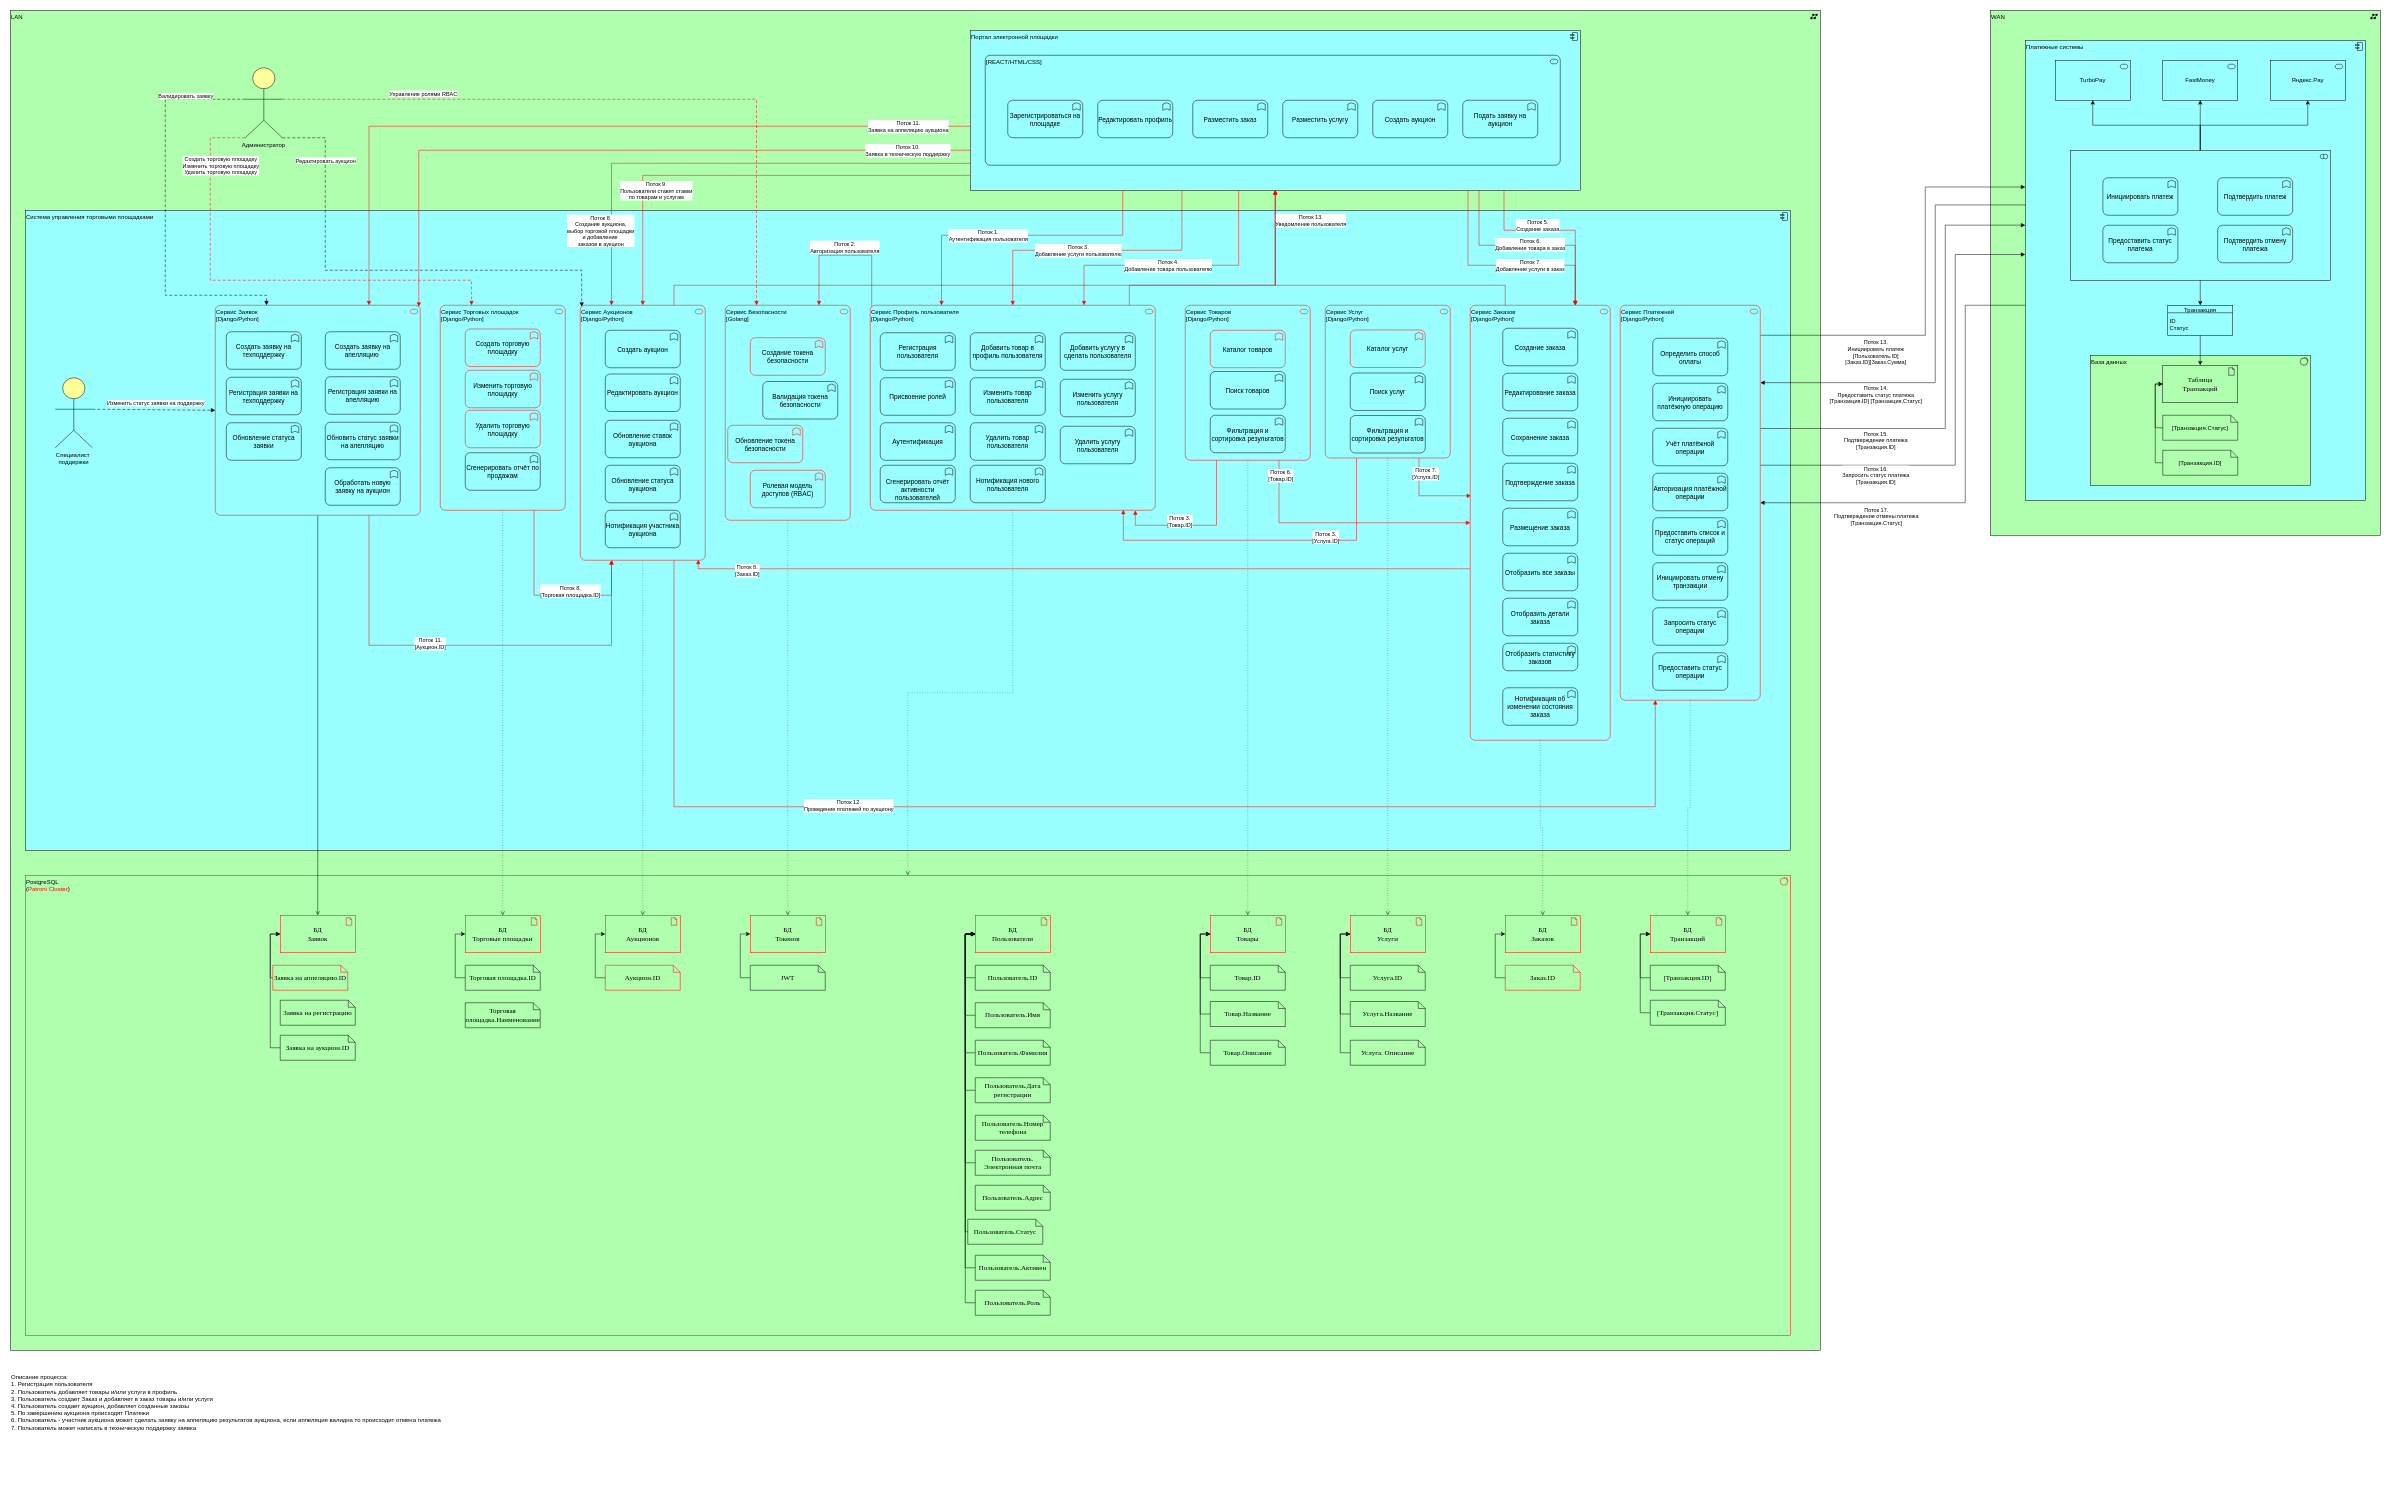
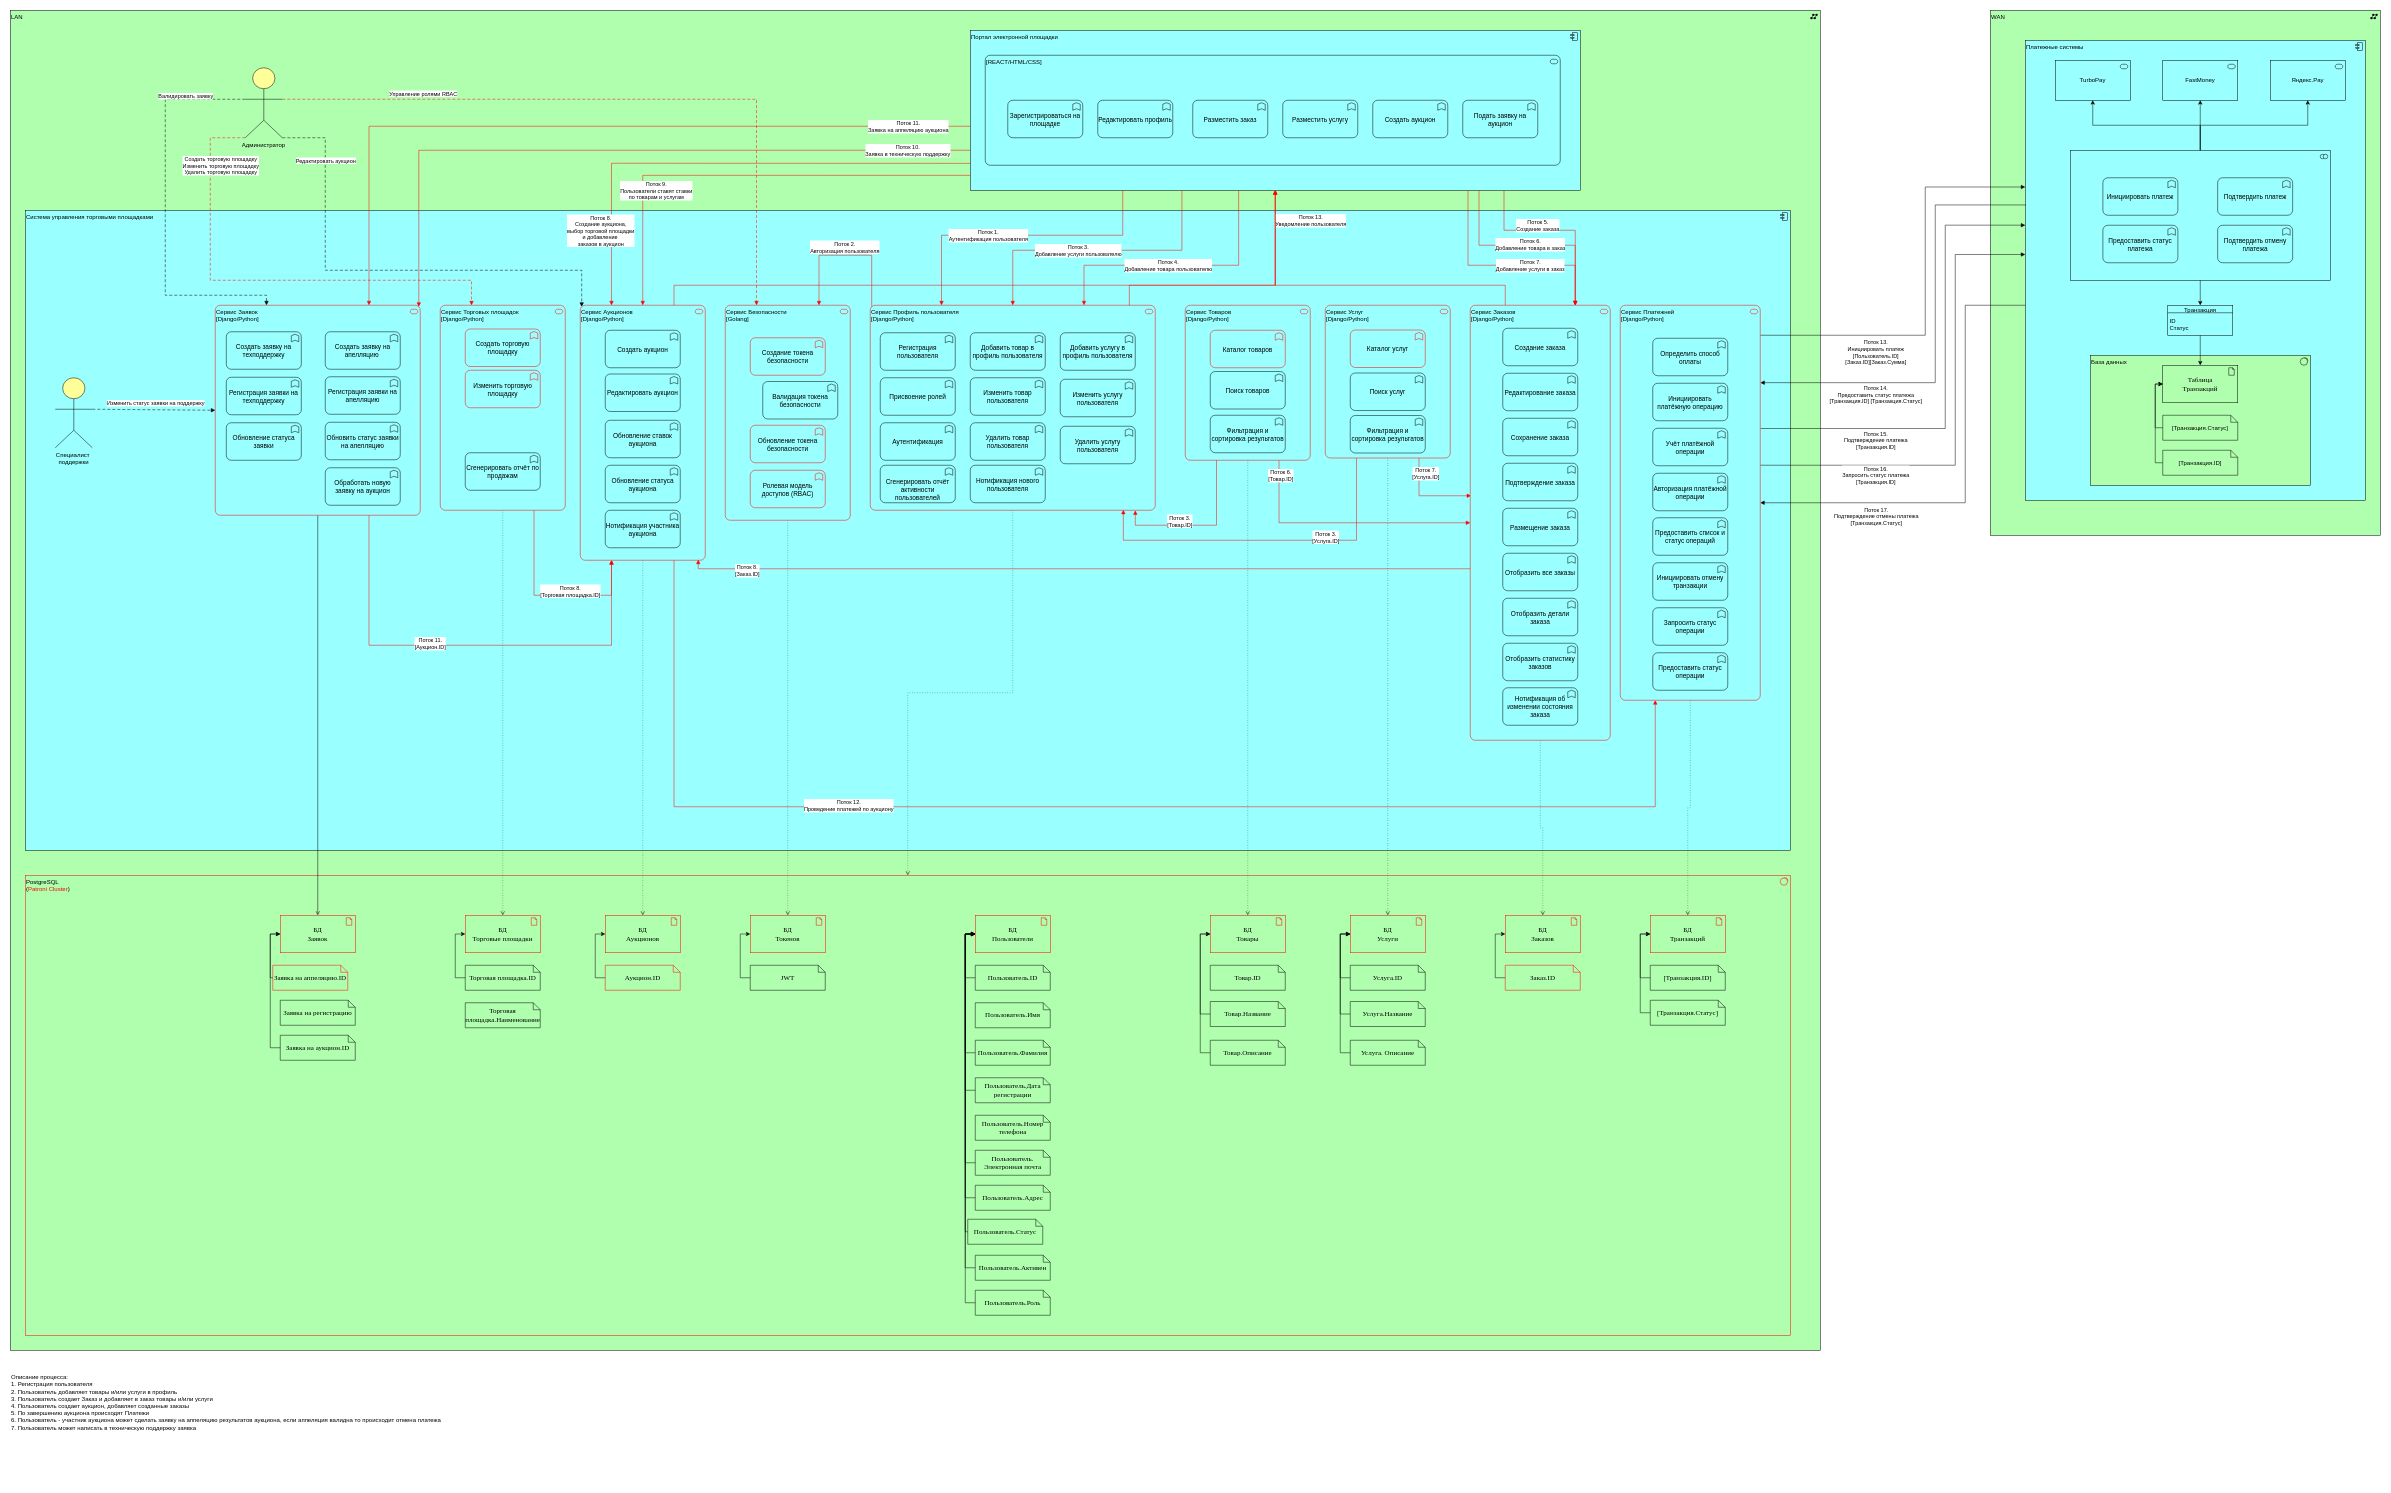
node "Добавить услугу в сделать пользователя": label "Добавить услугу в сделать пользователя" -> "Добавить услугу в профиль пользователя"
node "Удалить торговую площадку": removed
node "Обновление токена безопасности": moved (765, 444) -> (788, 444)
node "Отобразить статистику заказов": size 75x28 -> 75x38
edge "Товар.ID" -> "БД Товары": removed
edge "Пользователь.Имя" -> "БД Пользователи": removed
edge "Пользователь.Адрес" -> "БД Пользователи": added
